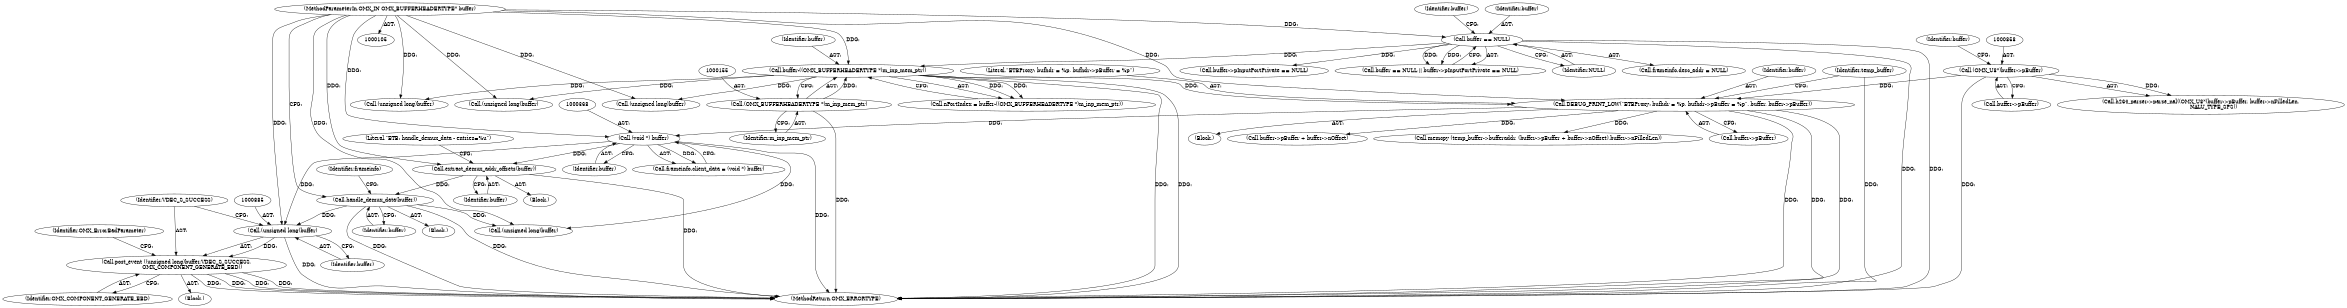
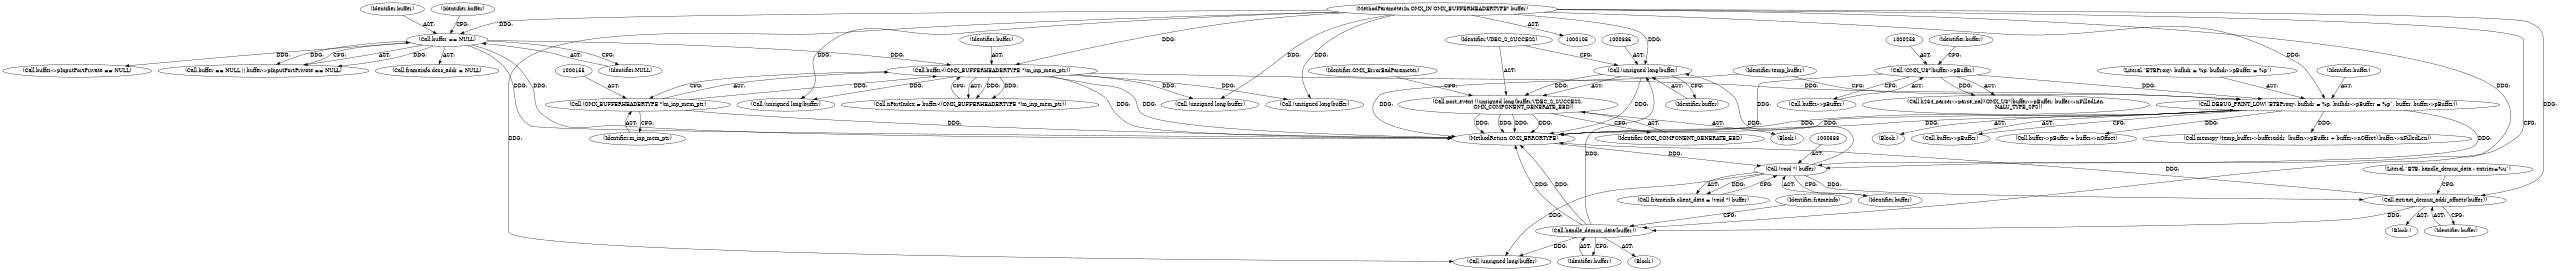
node "1000858": label "1000858" -> "1000258"
edge "(Call,(void *) buffer)" -> "(MethodReturn,OMX_ERRORTYPE)": reversed
